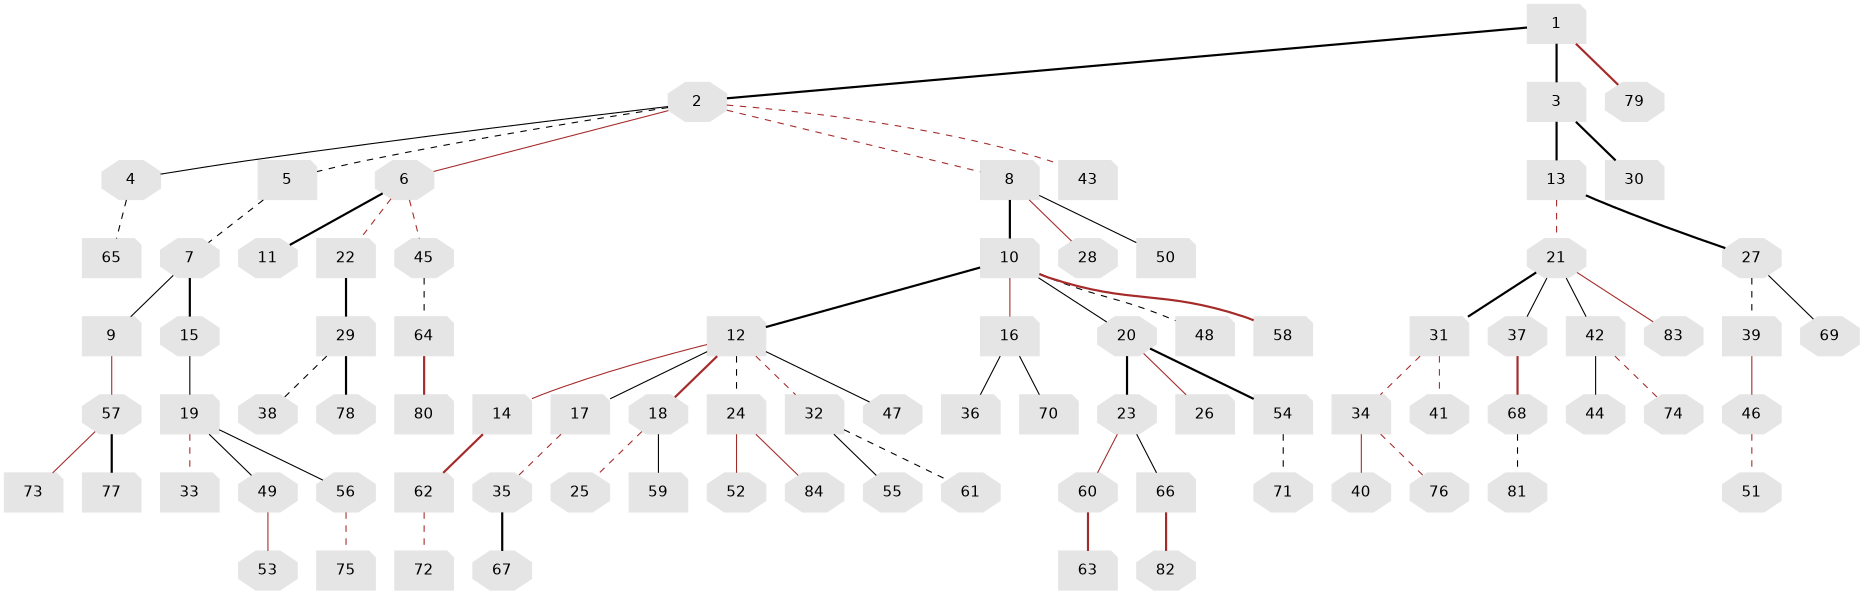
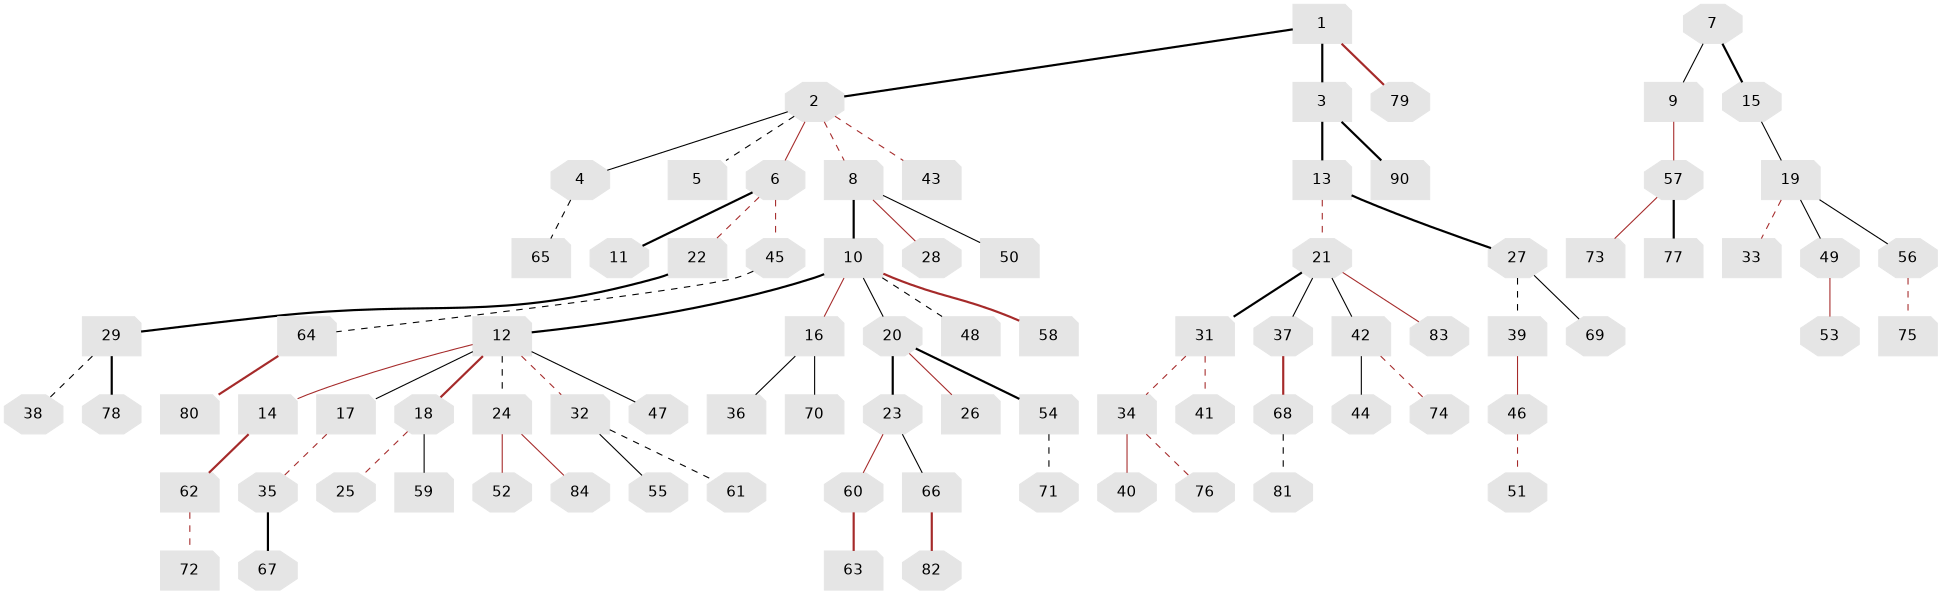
node "30": label "30" -> "90"
edge "5" -- "7": removed
